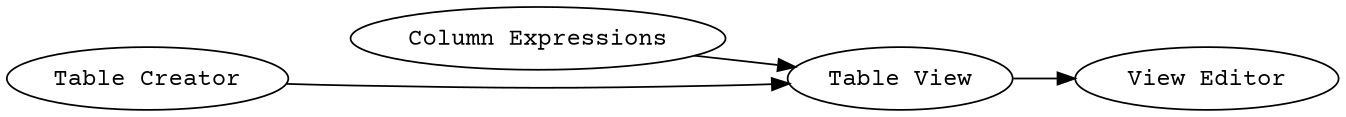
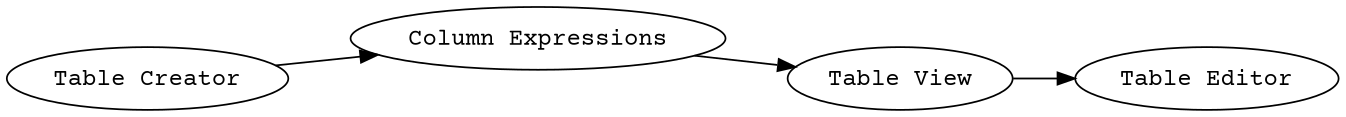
node "View Editor": label "View Editor" -> "Table Editor"
edge "Table Creator" -> "Table View": now "Table Creator" -> "Column Expressions"
